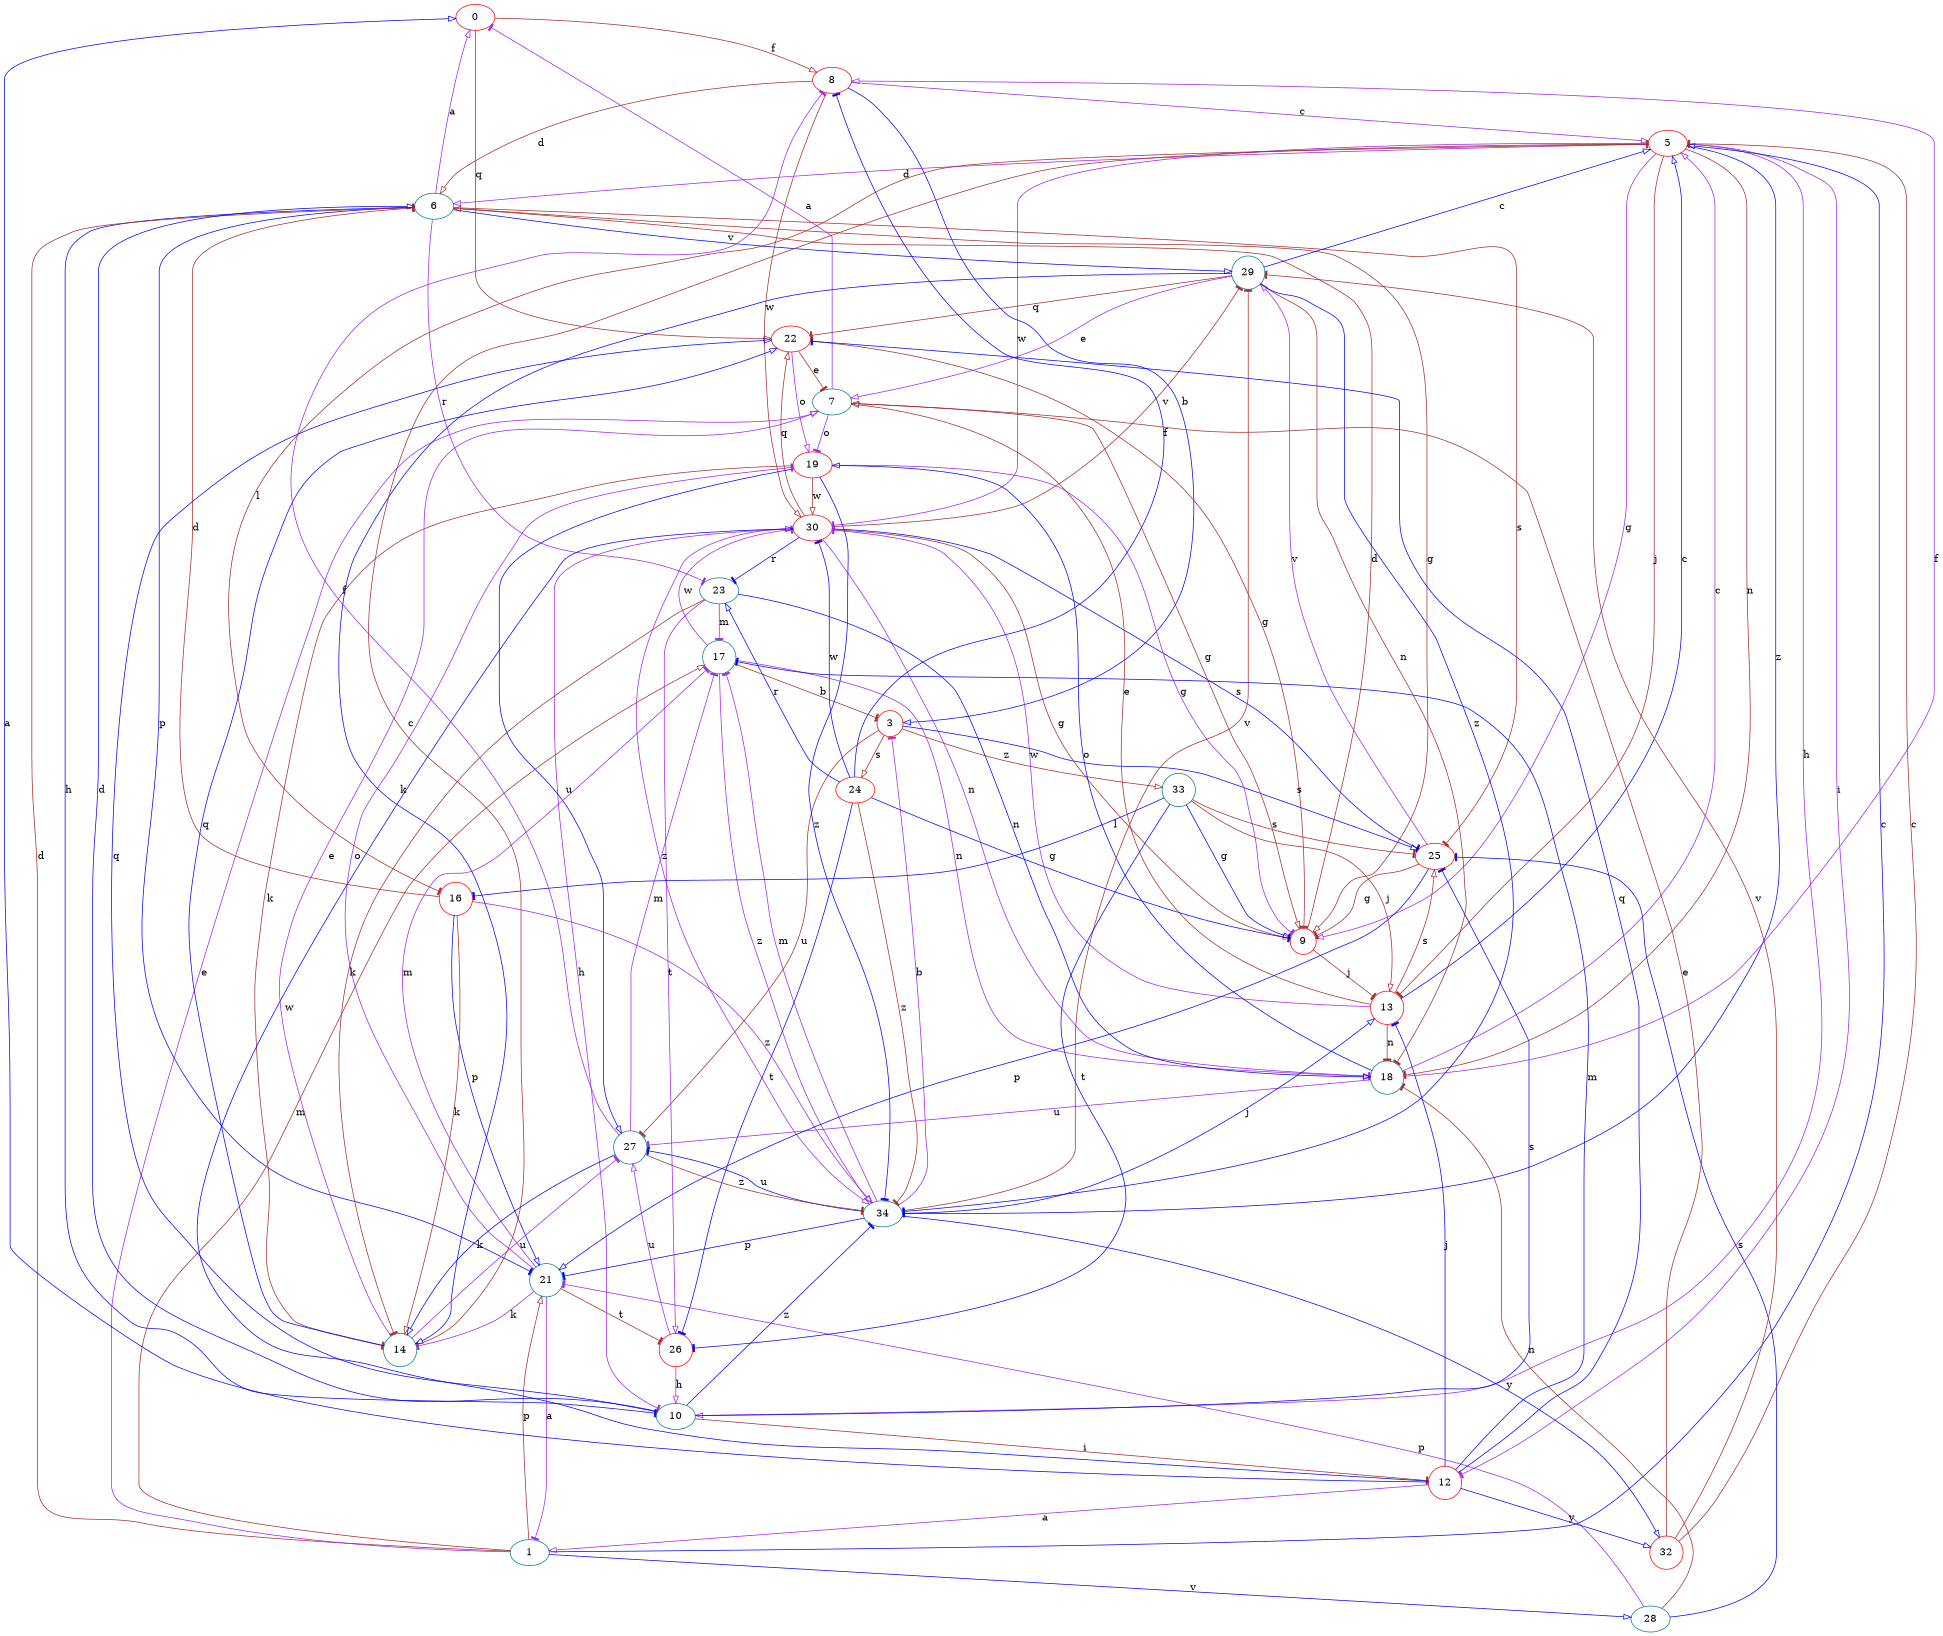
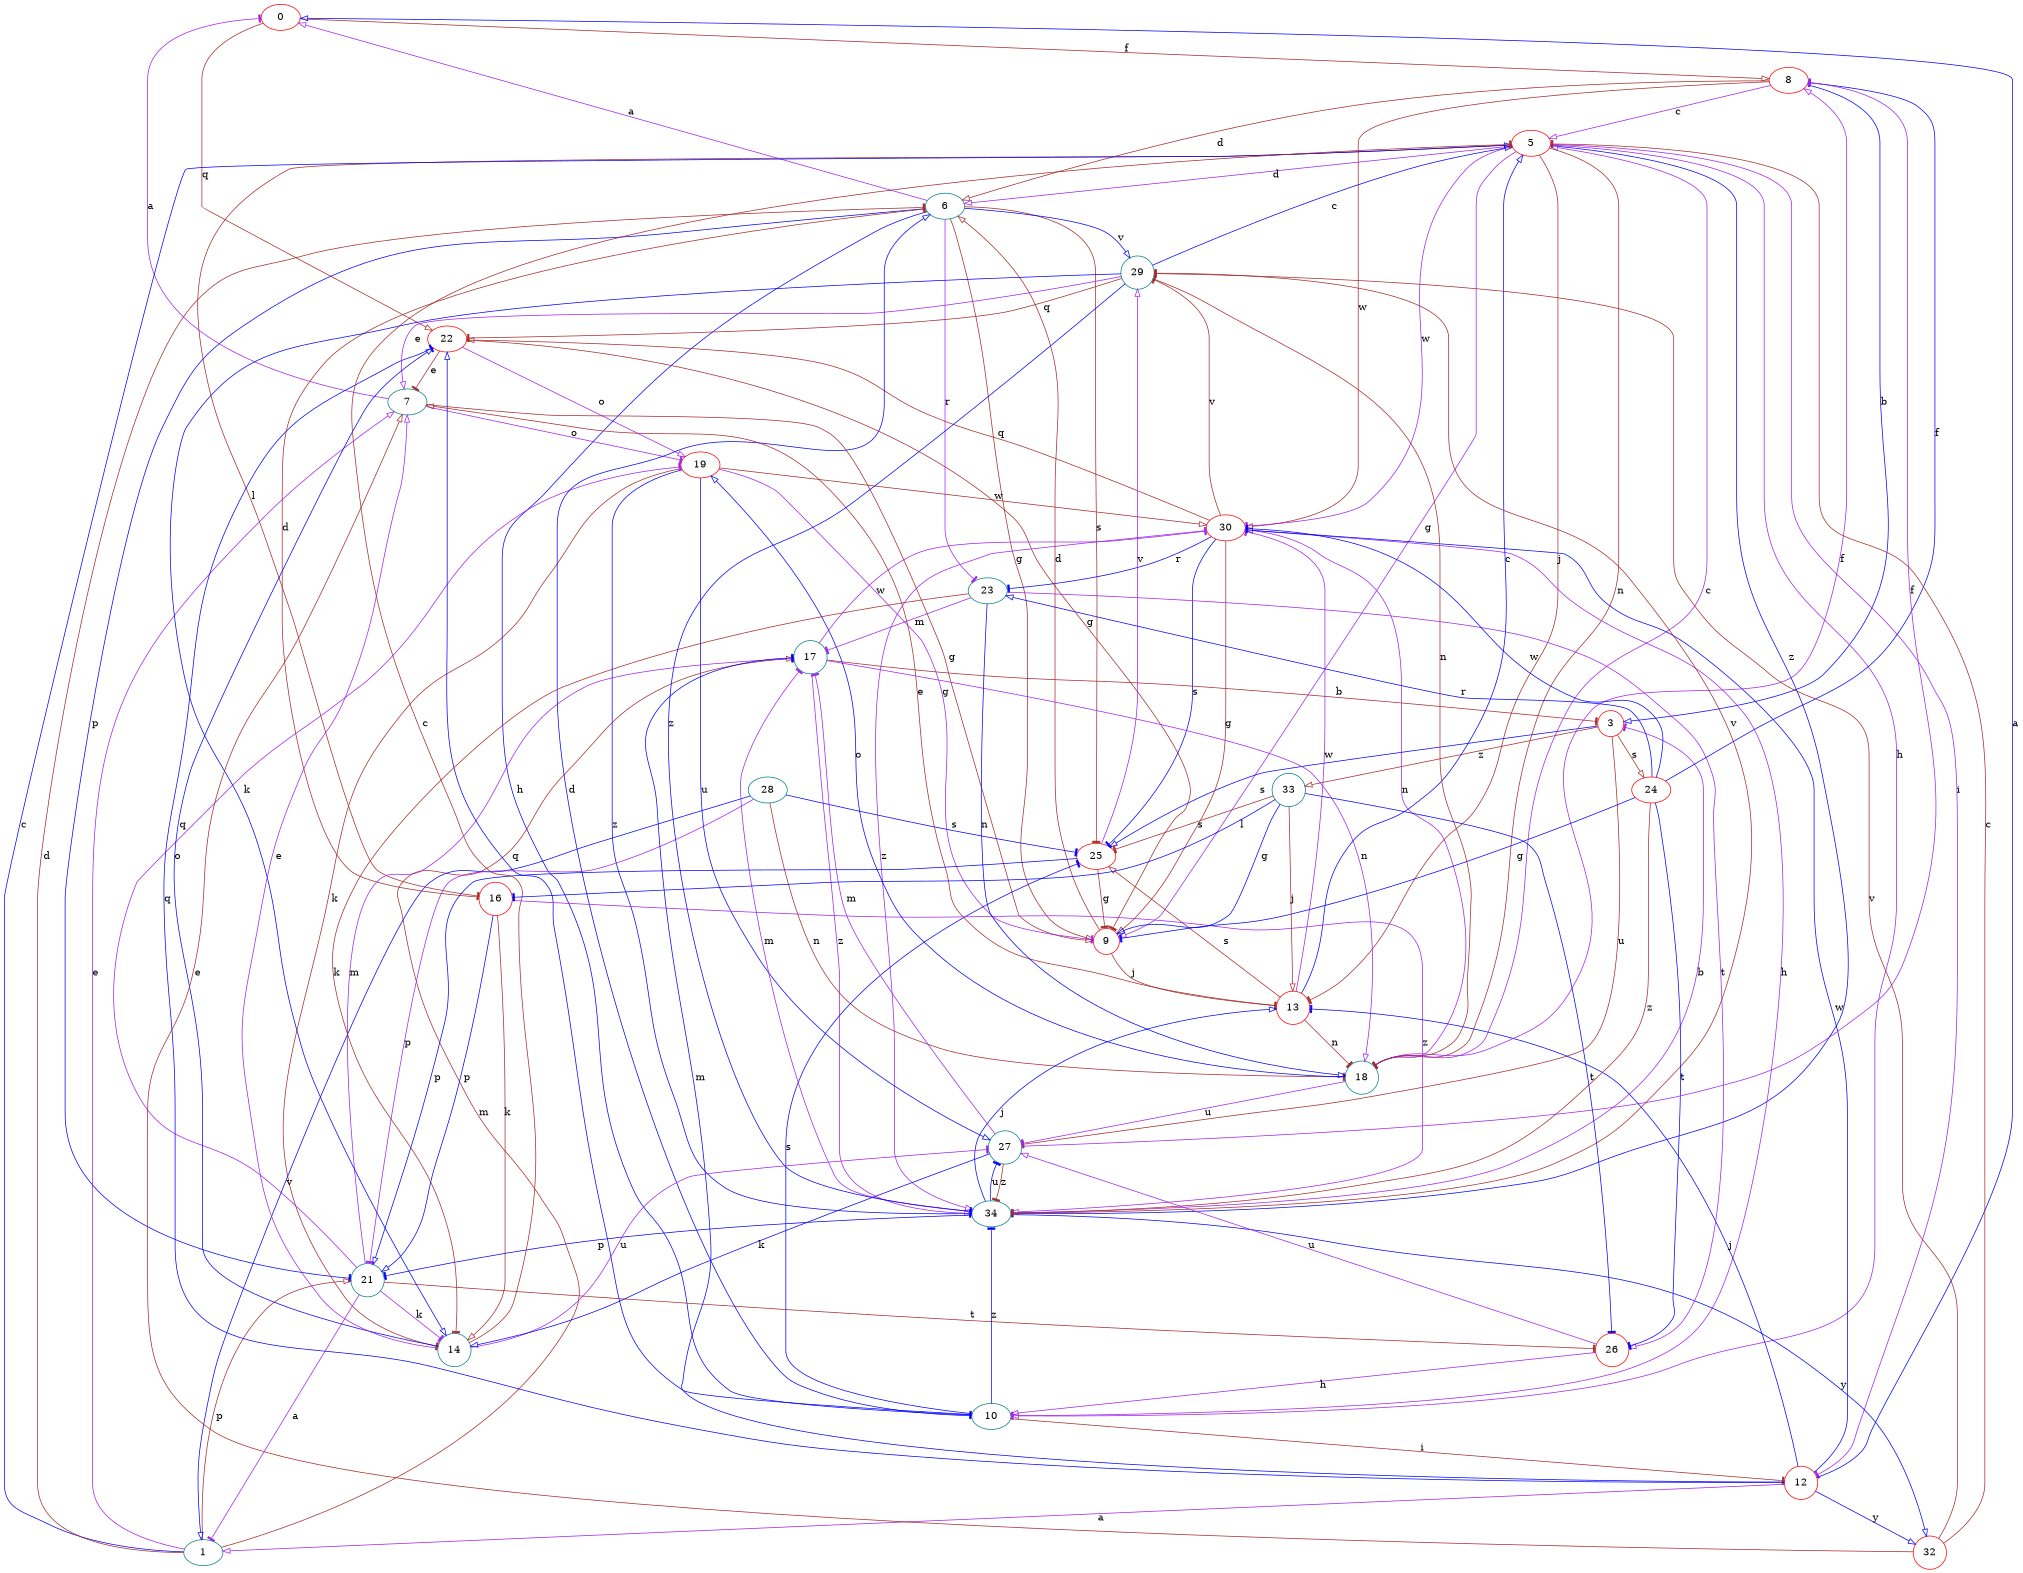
edge "1" -> "28": reversed
